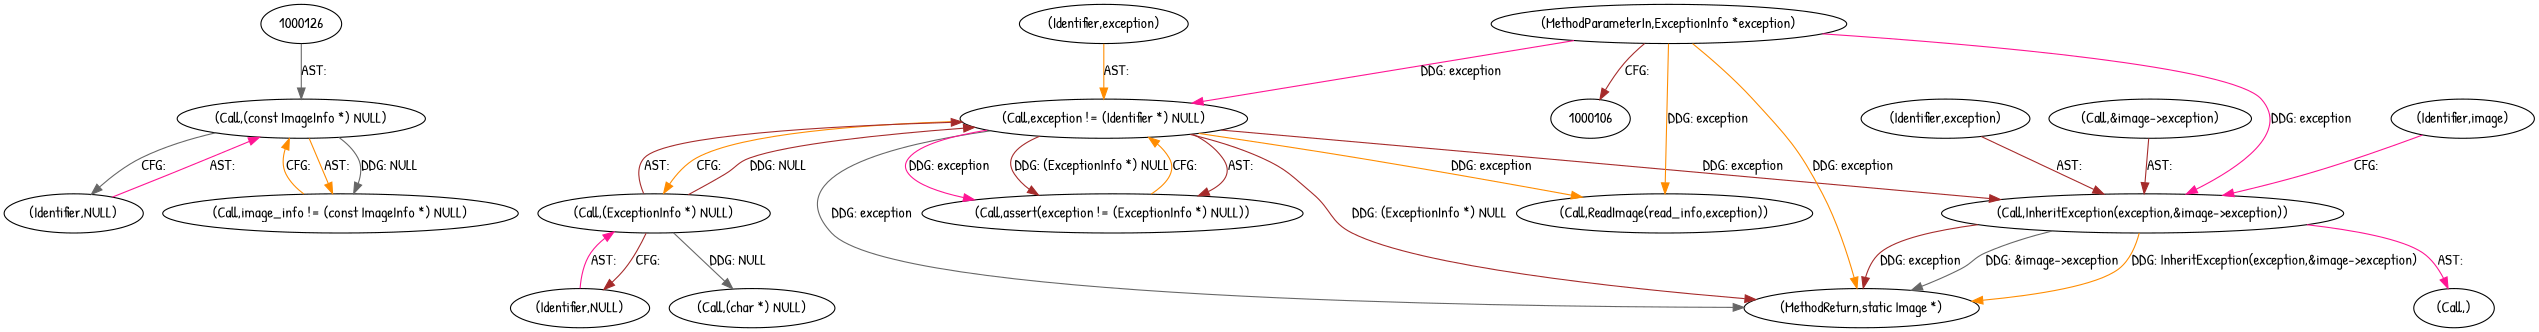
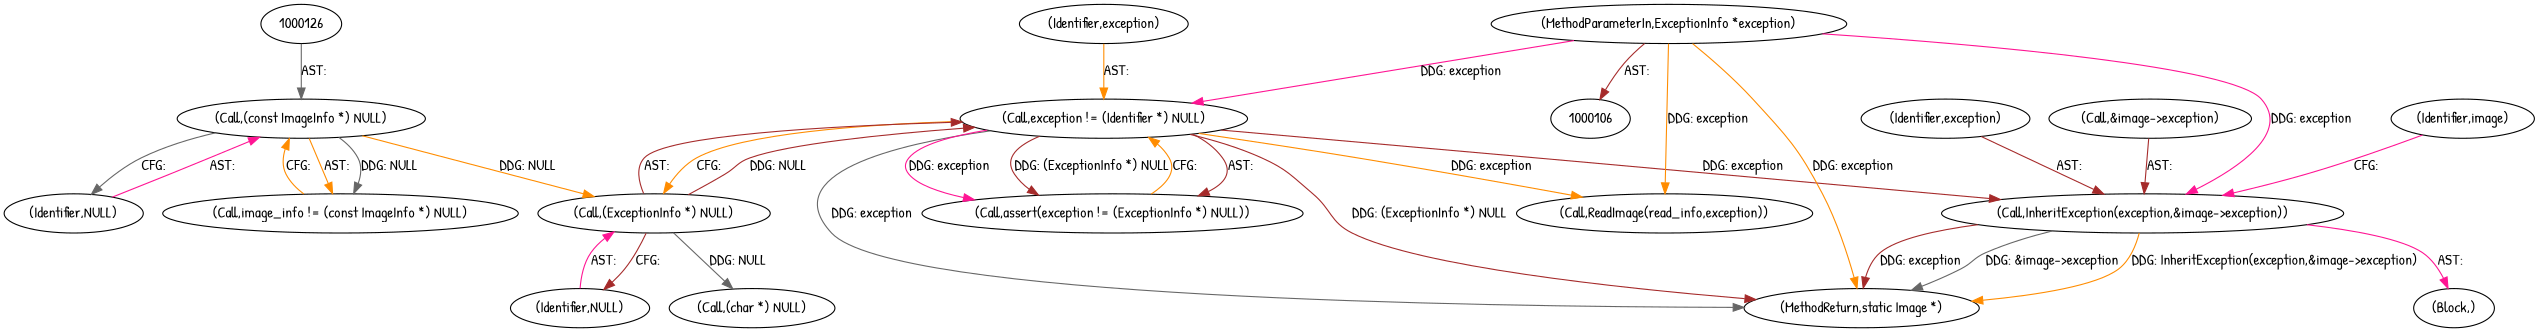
edge "(MethodParameterIn,ExceptionInfo *exception)" -> "1000106": label "CFG: " -> "AST: "
edge "(Call,(const ImageInfo *) NULL)" -> "(Call,(ExceptionInfo *) NULL)": added, label "DDG: NULL"
node "(Call,)": label "(Call,)" -> "(Block,)"
